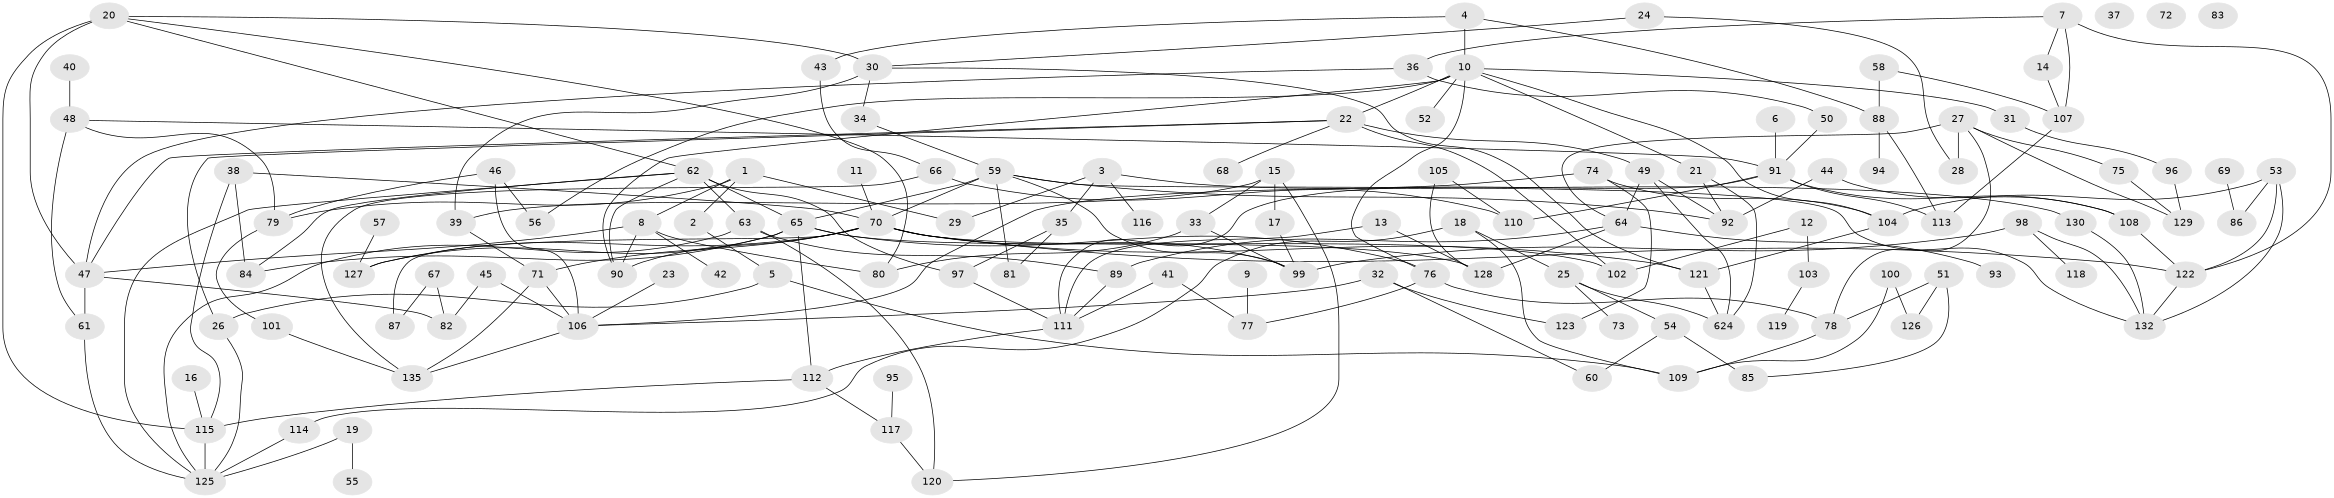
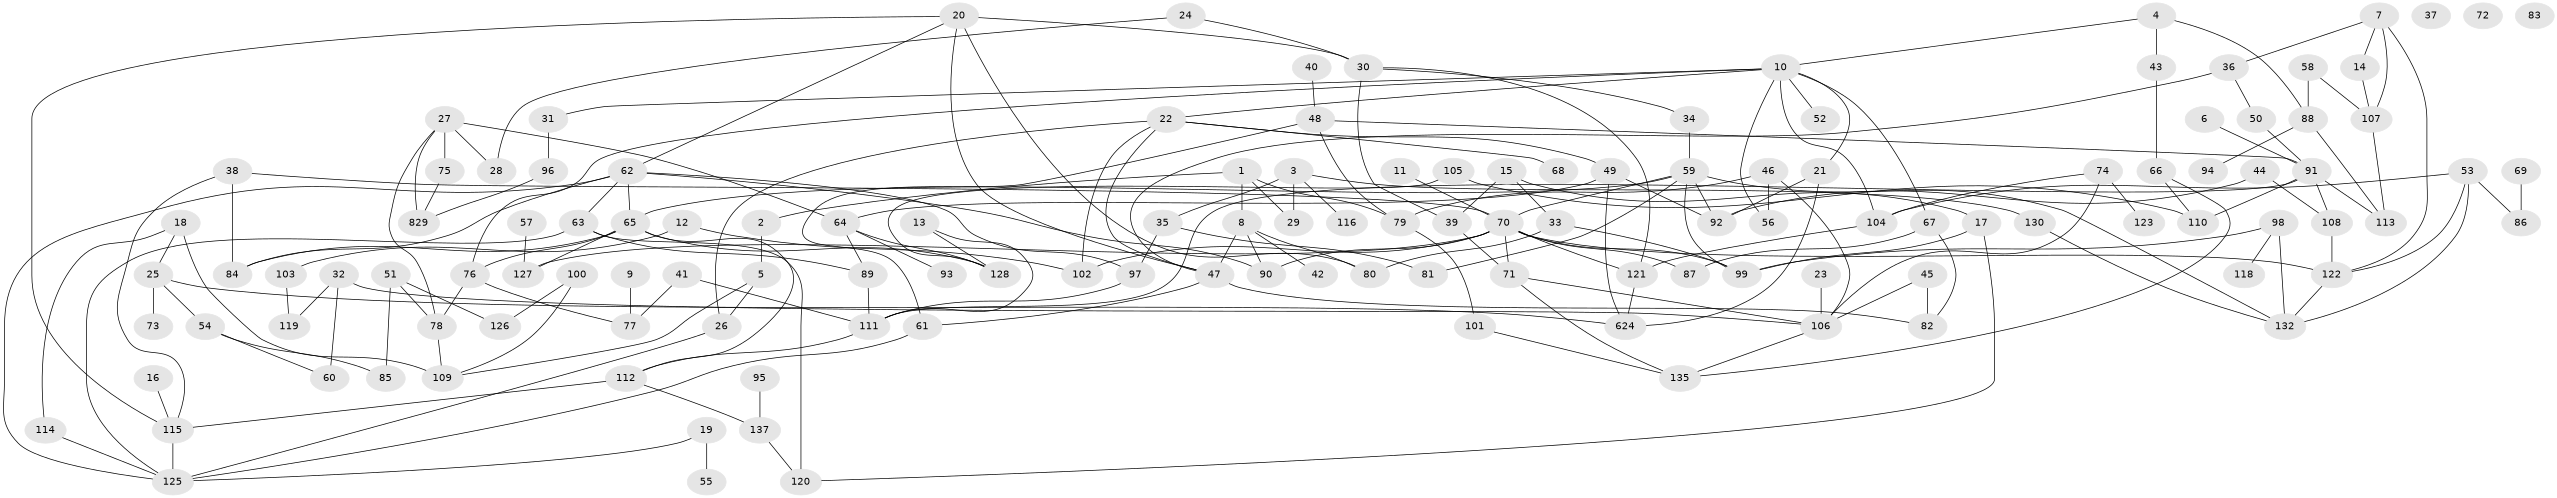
edge "10" -- "90": now "10" -- "67"
node "129": label "129" -> "829"
edge "32" -- "123": now "32" -- "119"
node "117": label "117" -> "137"
edge "15" -- "120": now "17" -- "120"
